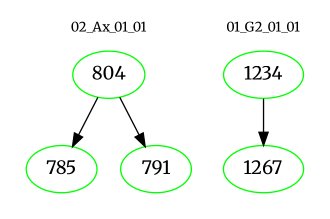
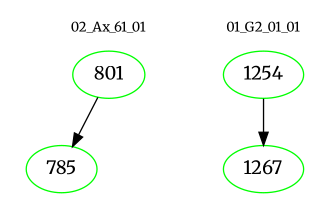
cluster "02_Ax_01_01": label "02_Ax_01_01" -> "02_Ax_61_01"
node "804": label "804" -> "801"
node "1234": label "1234" -> "1254"
node "791": removed
